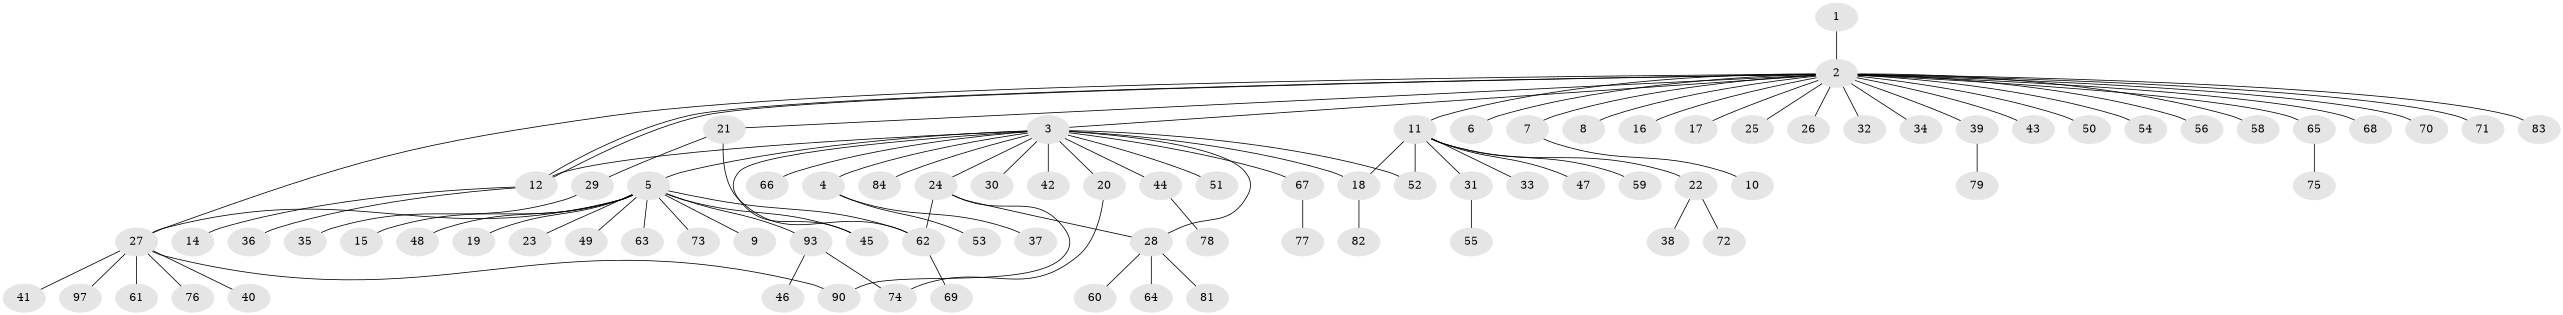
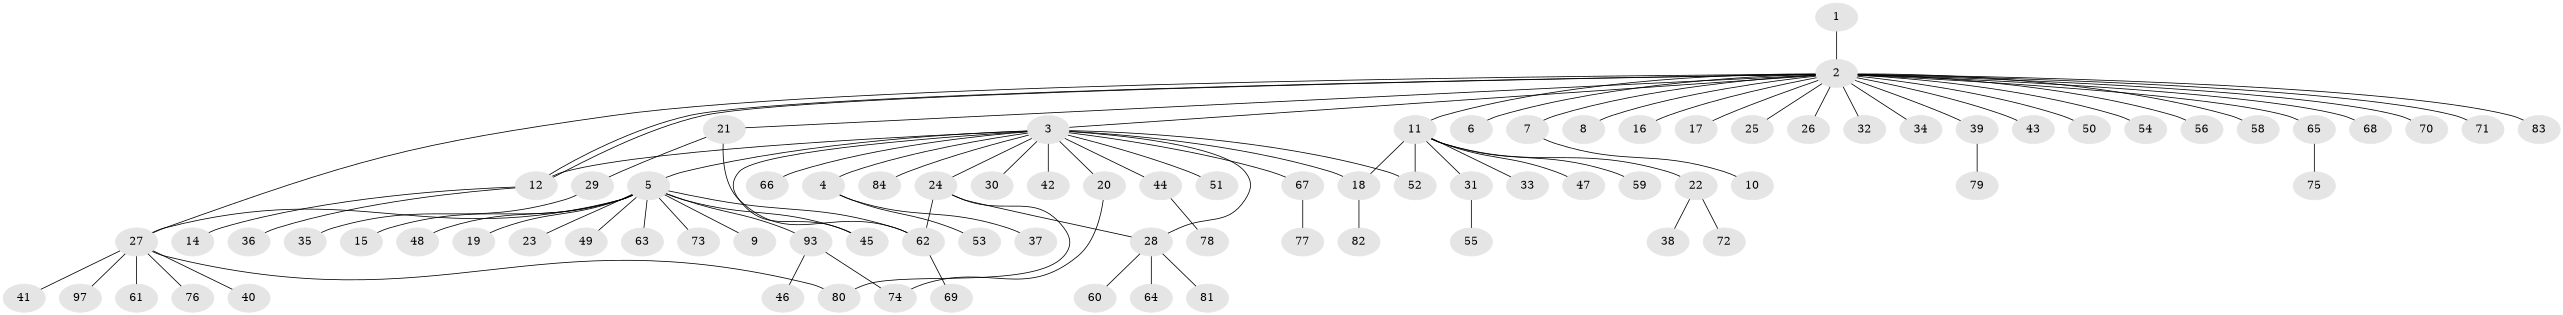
node "90": label "90" -> "80"
